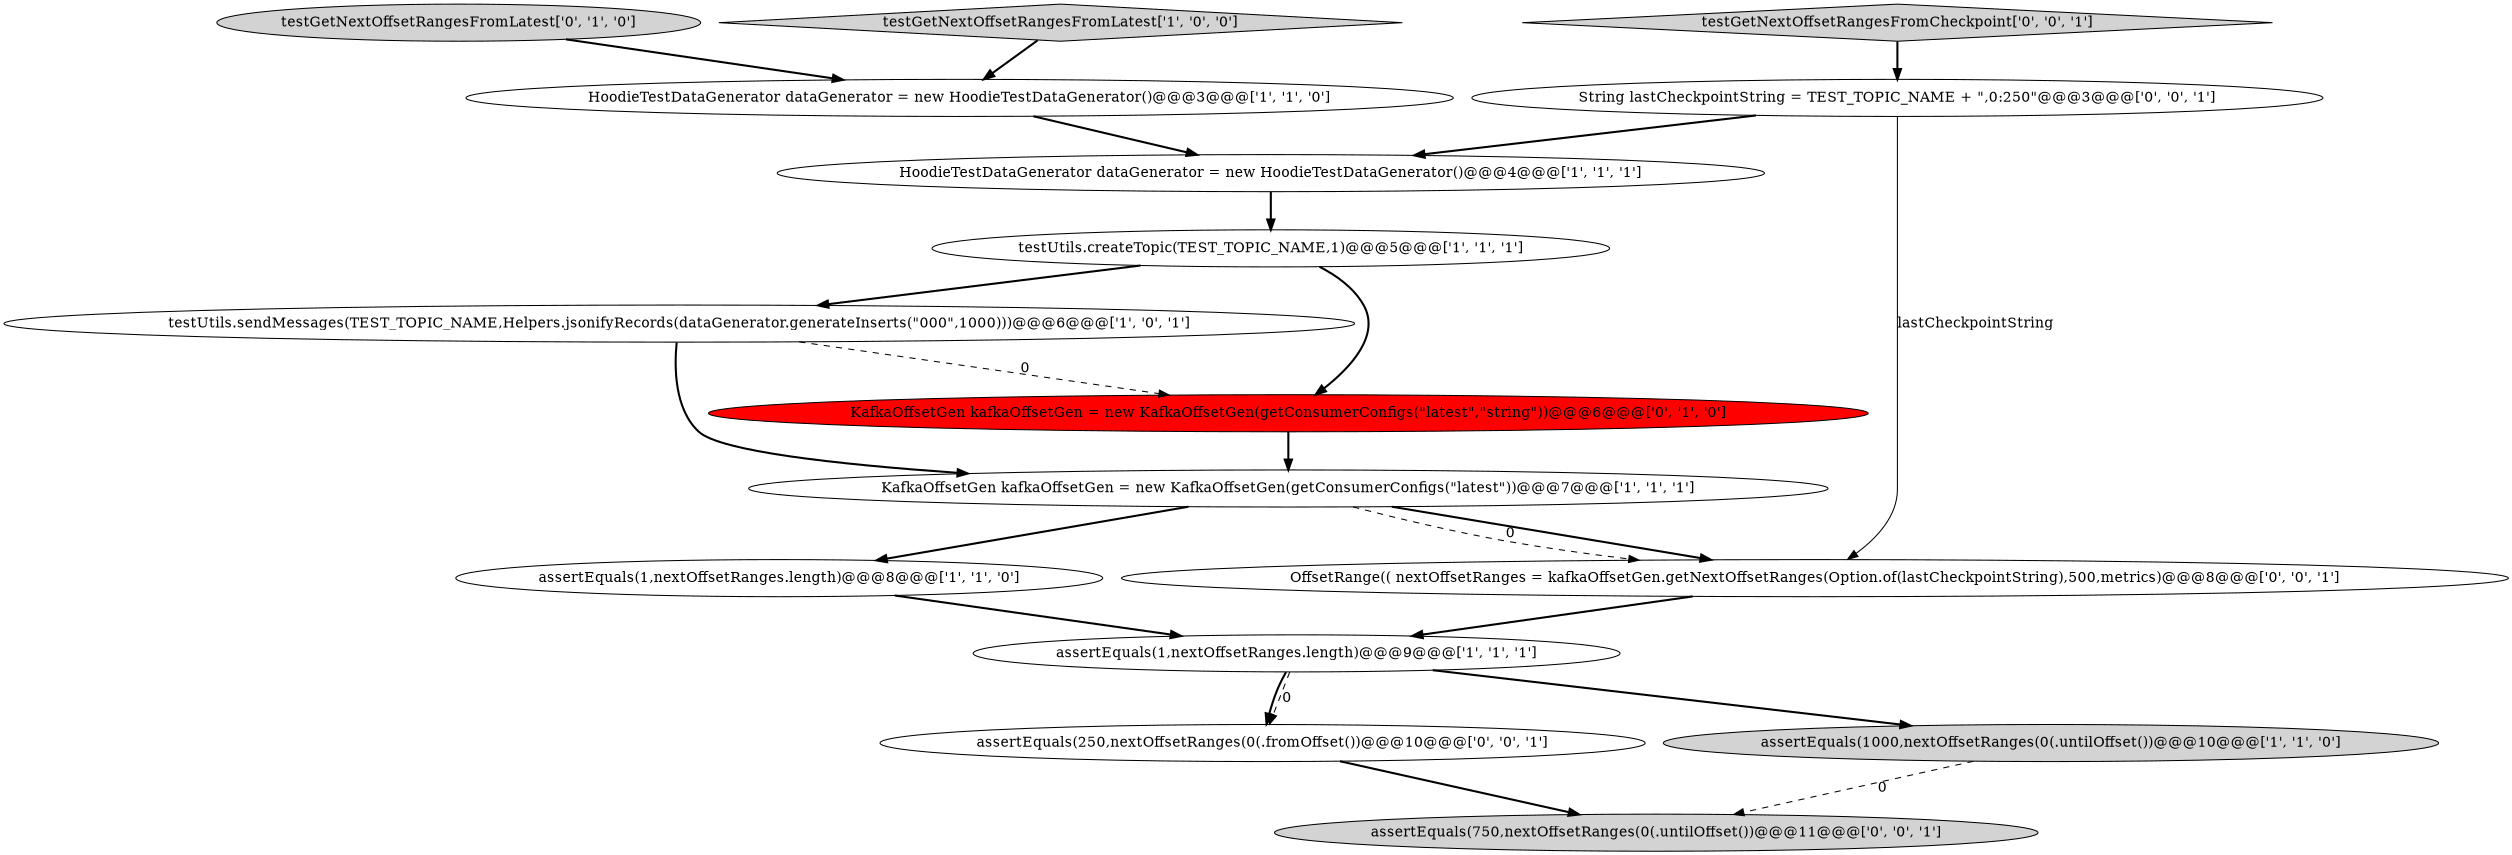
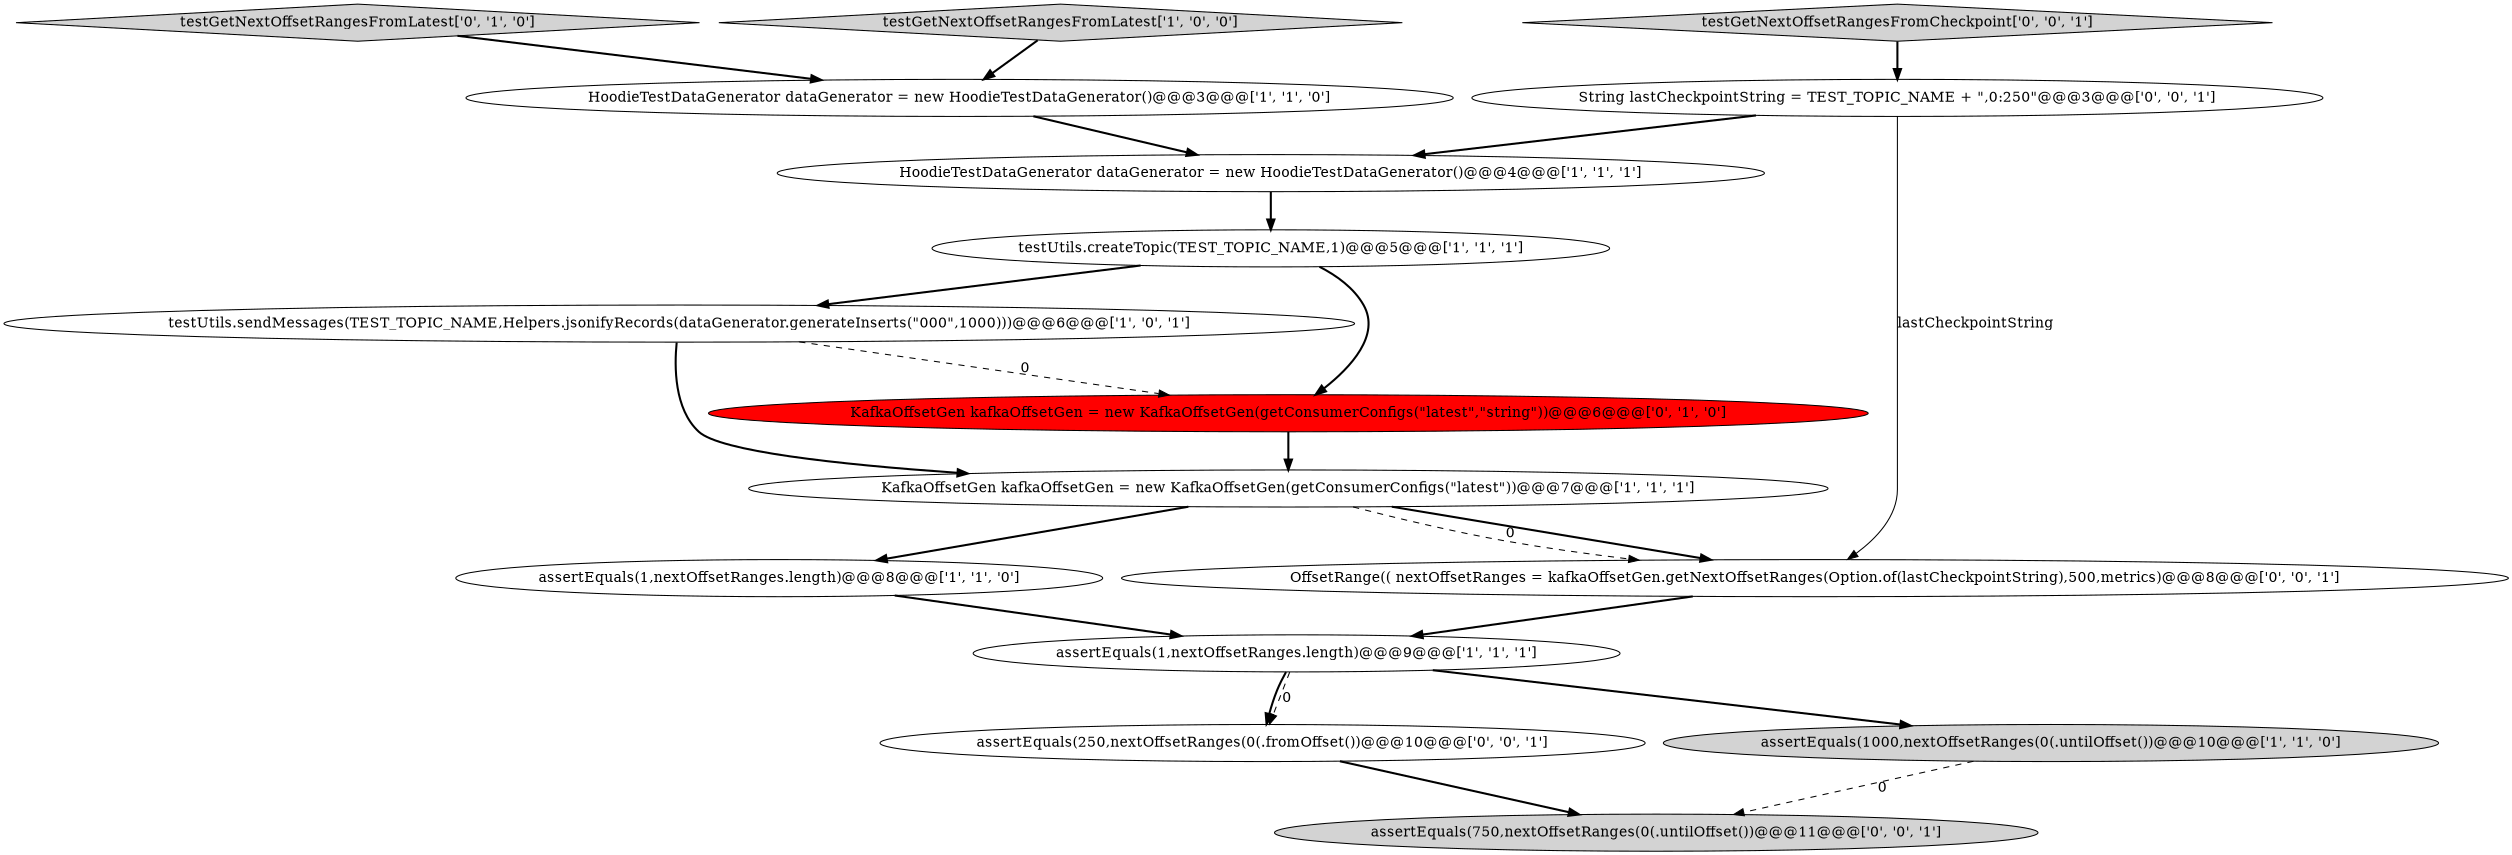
node "testGetNextOffsetRangesFromLatest['0', '1', '0']": shape ellipse -> diamond
